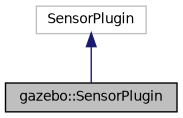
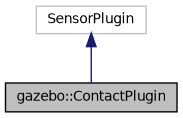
node "gazebo::SensorPlugin": label "gazebo::SensorPlugin" -> "gazebo::ContactPlugin"
